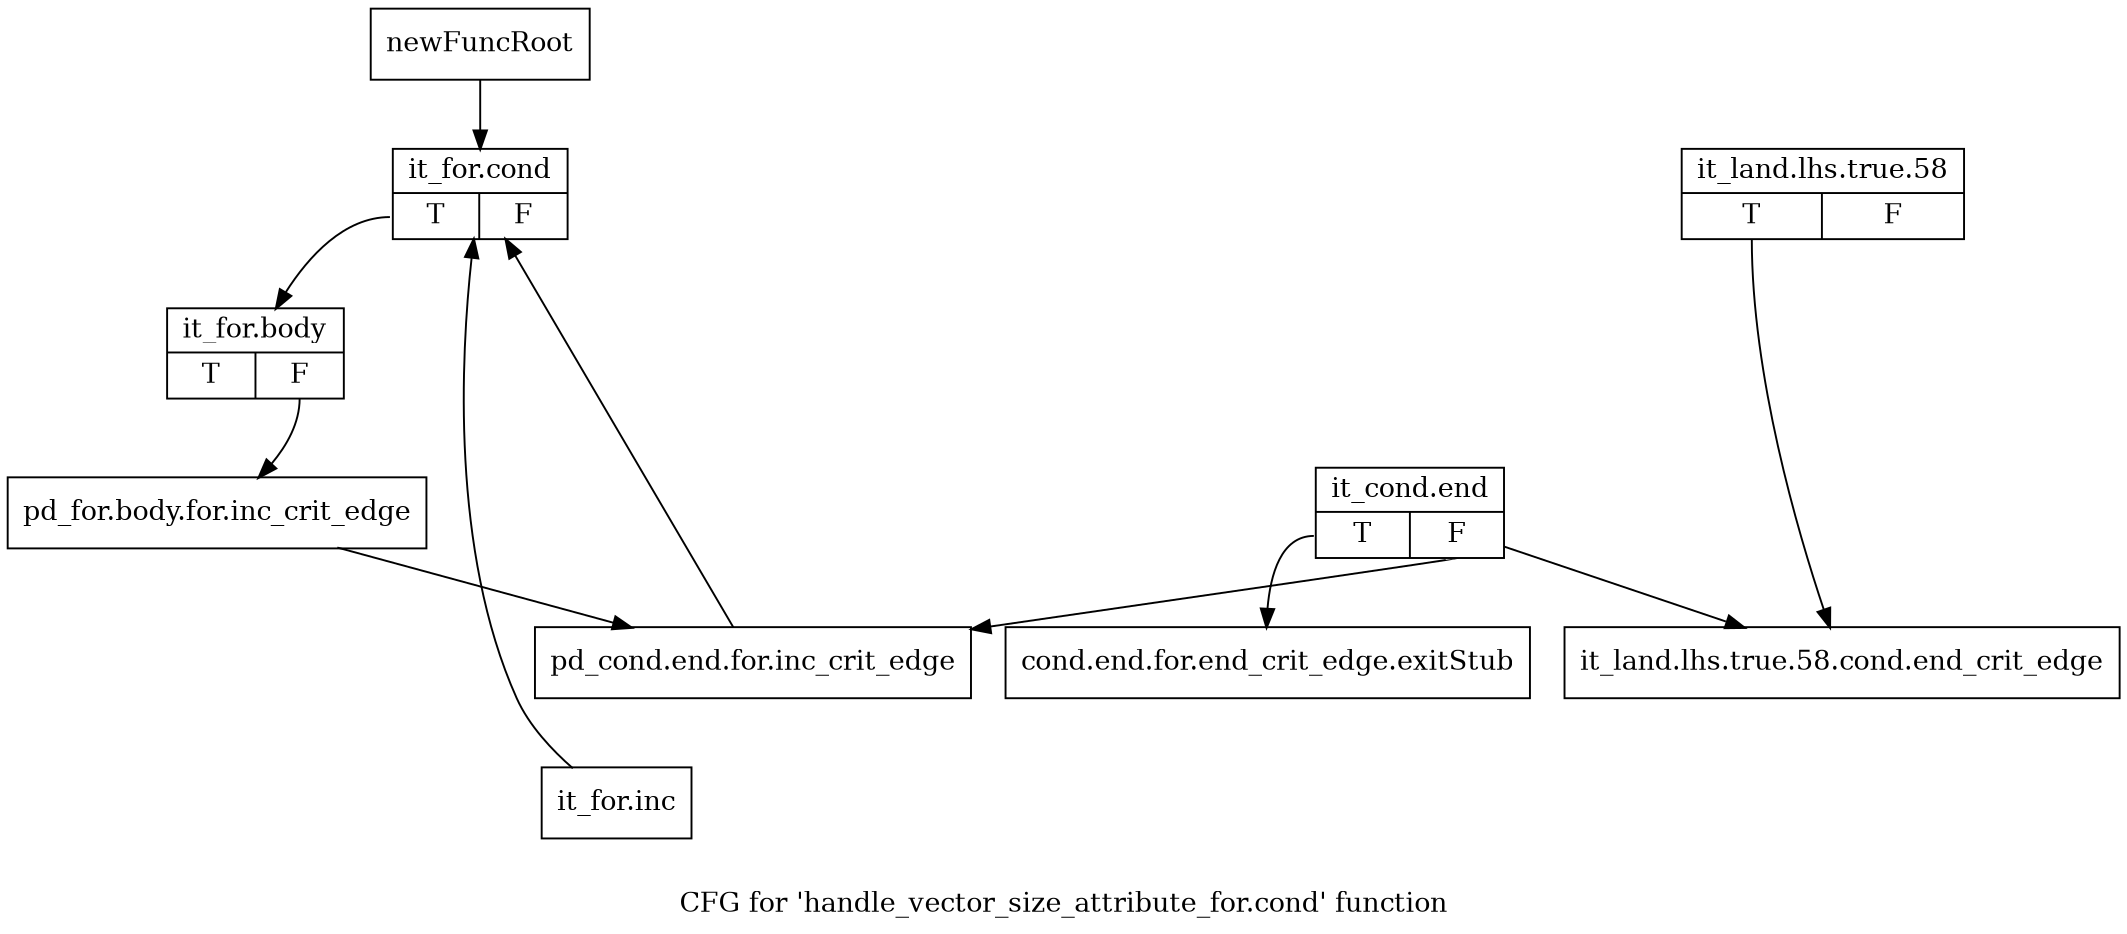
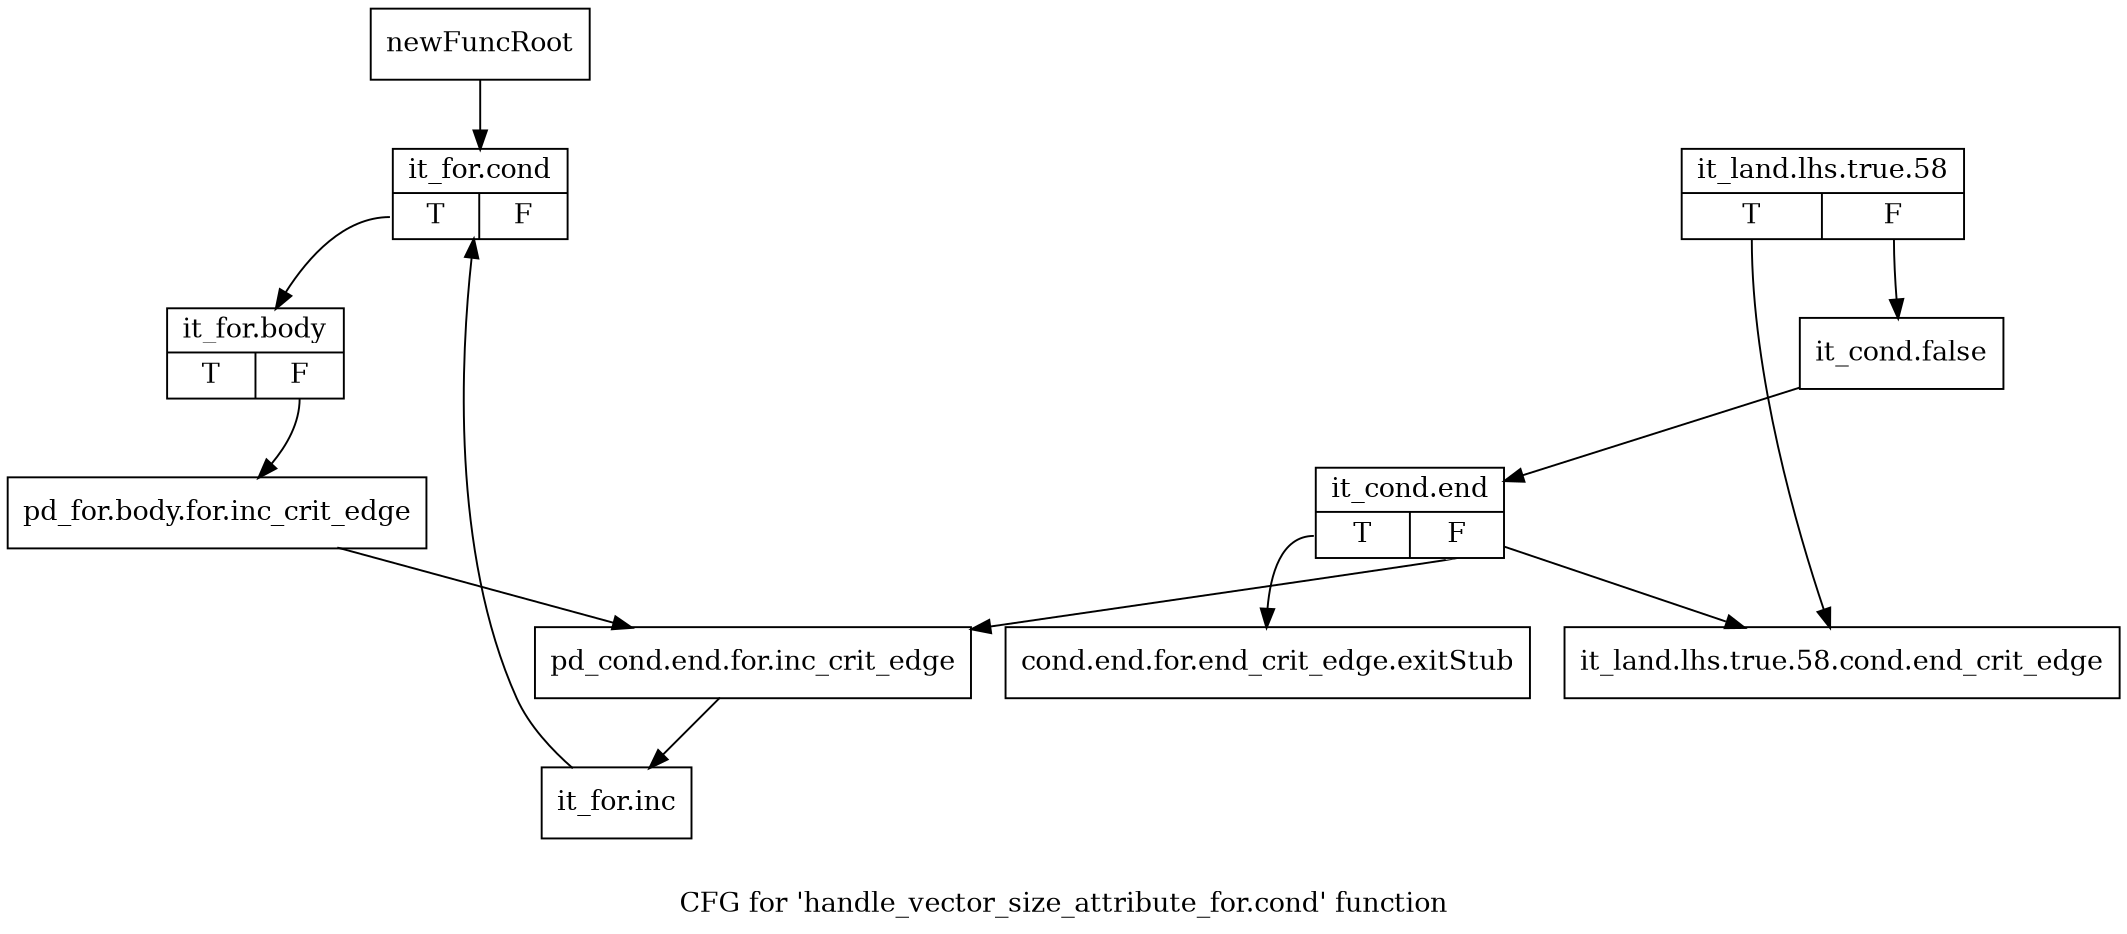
node "it_cond.false": added
edge "pd_cond.end.for.inc_crit_edge" -> "it_for.cond": now "pd_cond.end.for.inc_crit_edge" -> "it_for.inc"
